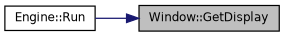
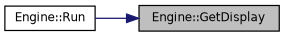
node "Window::GetDisplay": label "Window::GetDisplay" -> "Engine::GetDisplay"
